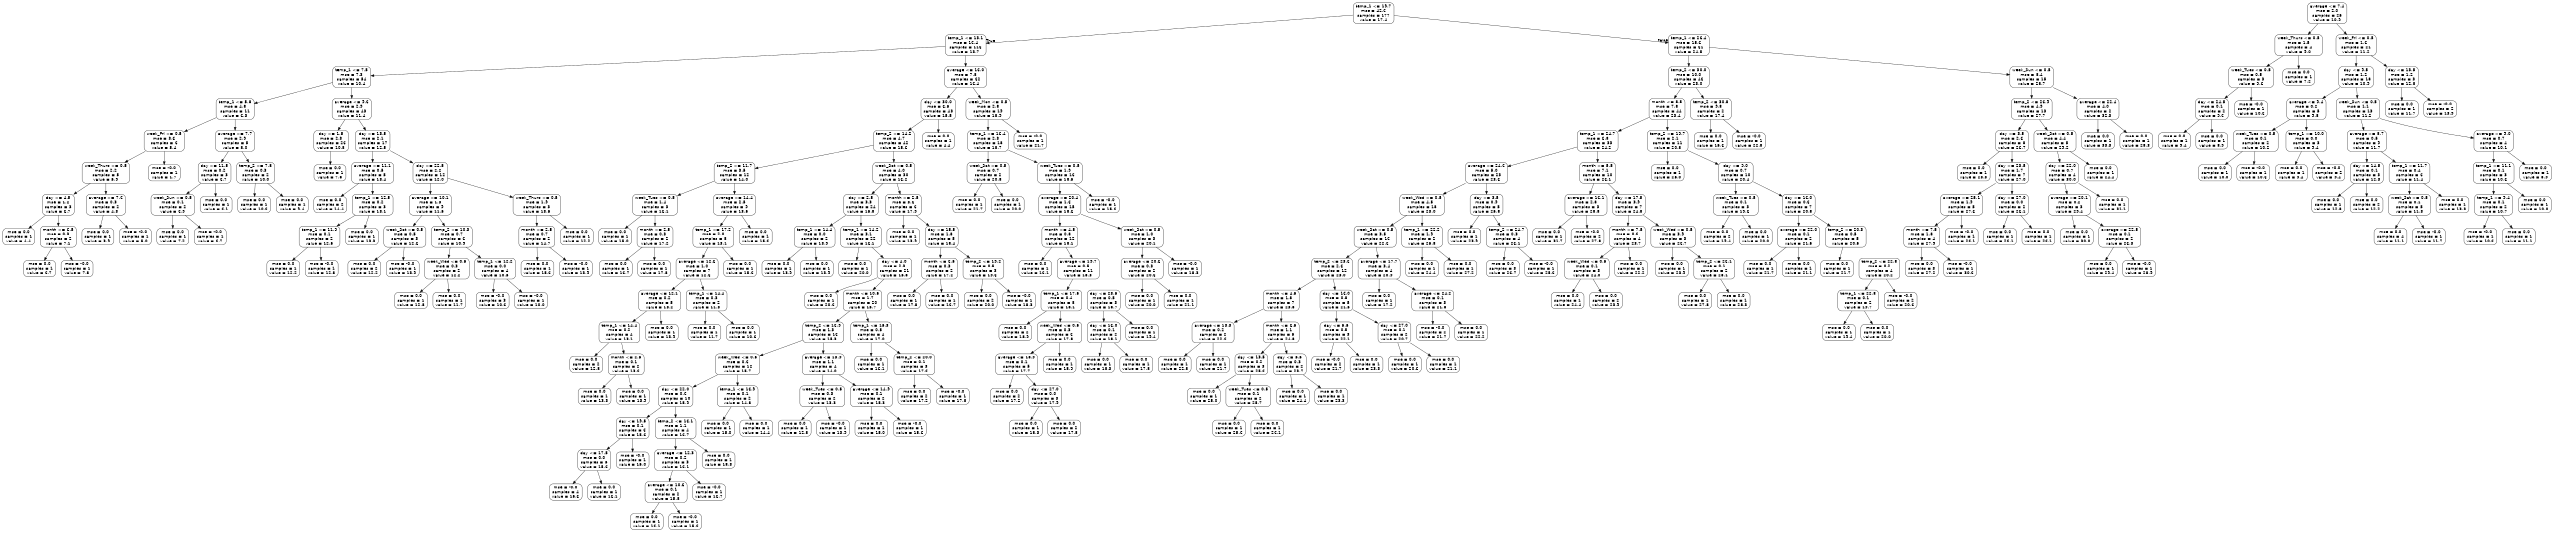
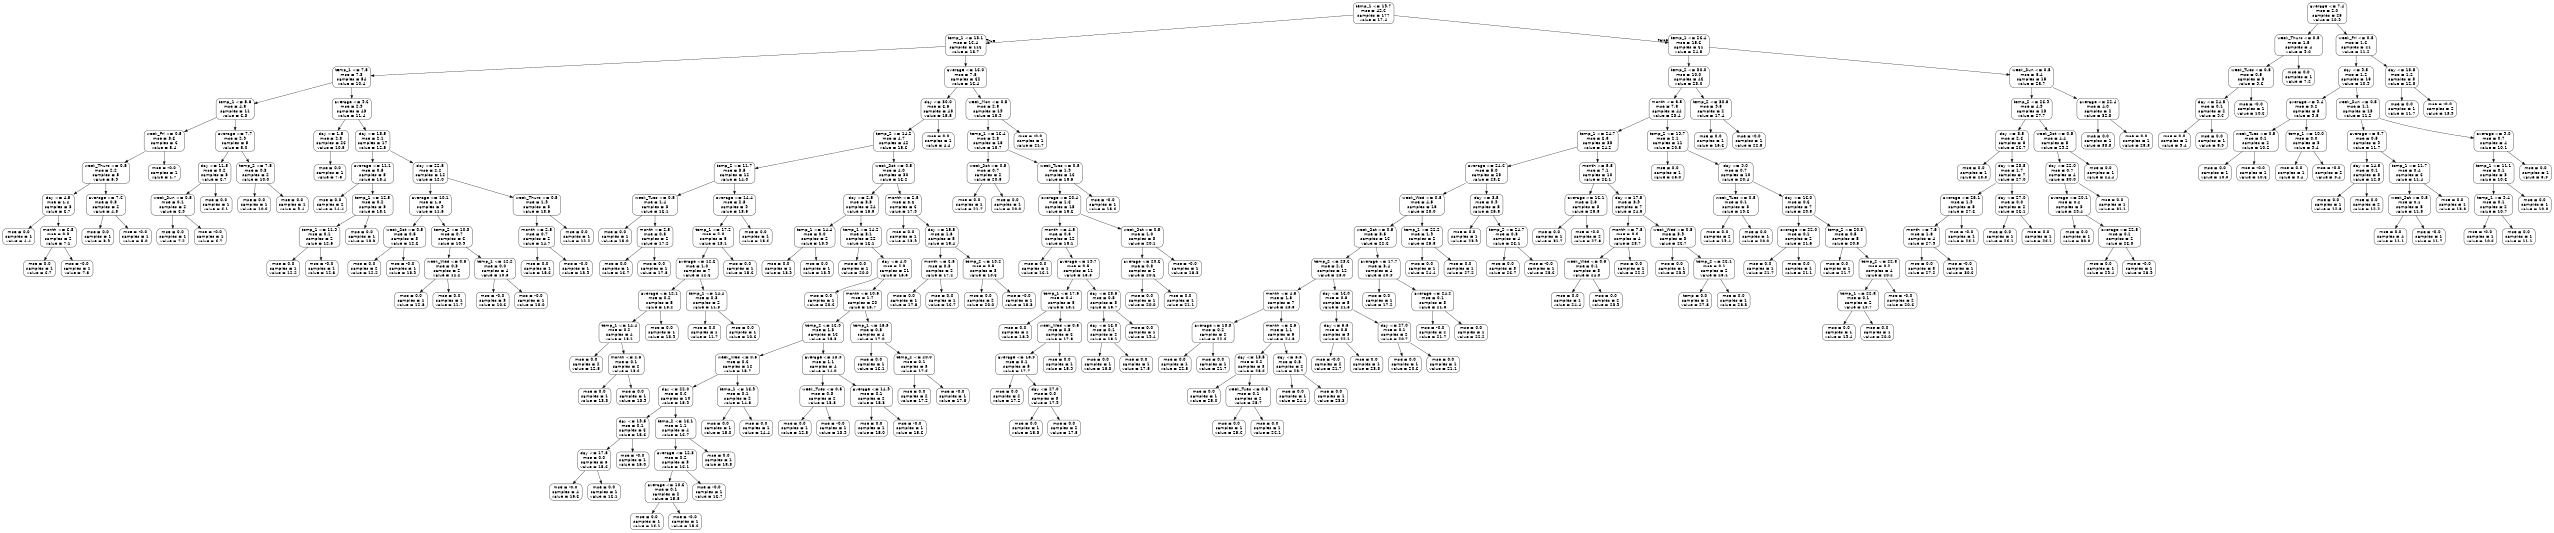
edge "temp_2 <= 20.3 mse = 0.5 samples = 5 value = 20.5" -> "temp_2 <= 22.8 mse = 0.2 samples = 4 value = 20.2": added
edge "average <= 19.7 mse = 0.5 samples = 11 value = 18.3" -> "day <= 23.5 mse = 0.5 samples = 3 value = 18.7": added
node "mse = 0.0 samples = 1 value = 27.8": label "mse = 0.0 samples = 1 value = 27.8" -> "temp = 0.0 samples = 1 value = 27.8"
